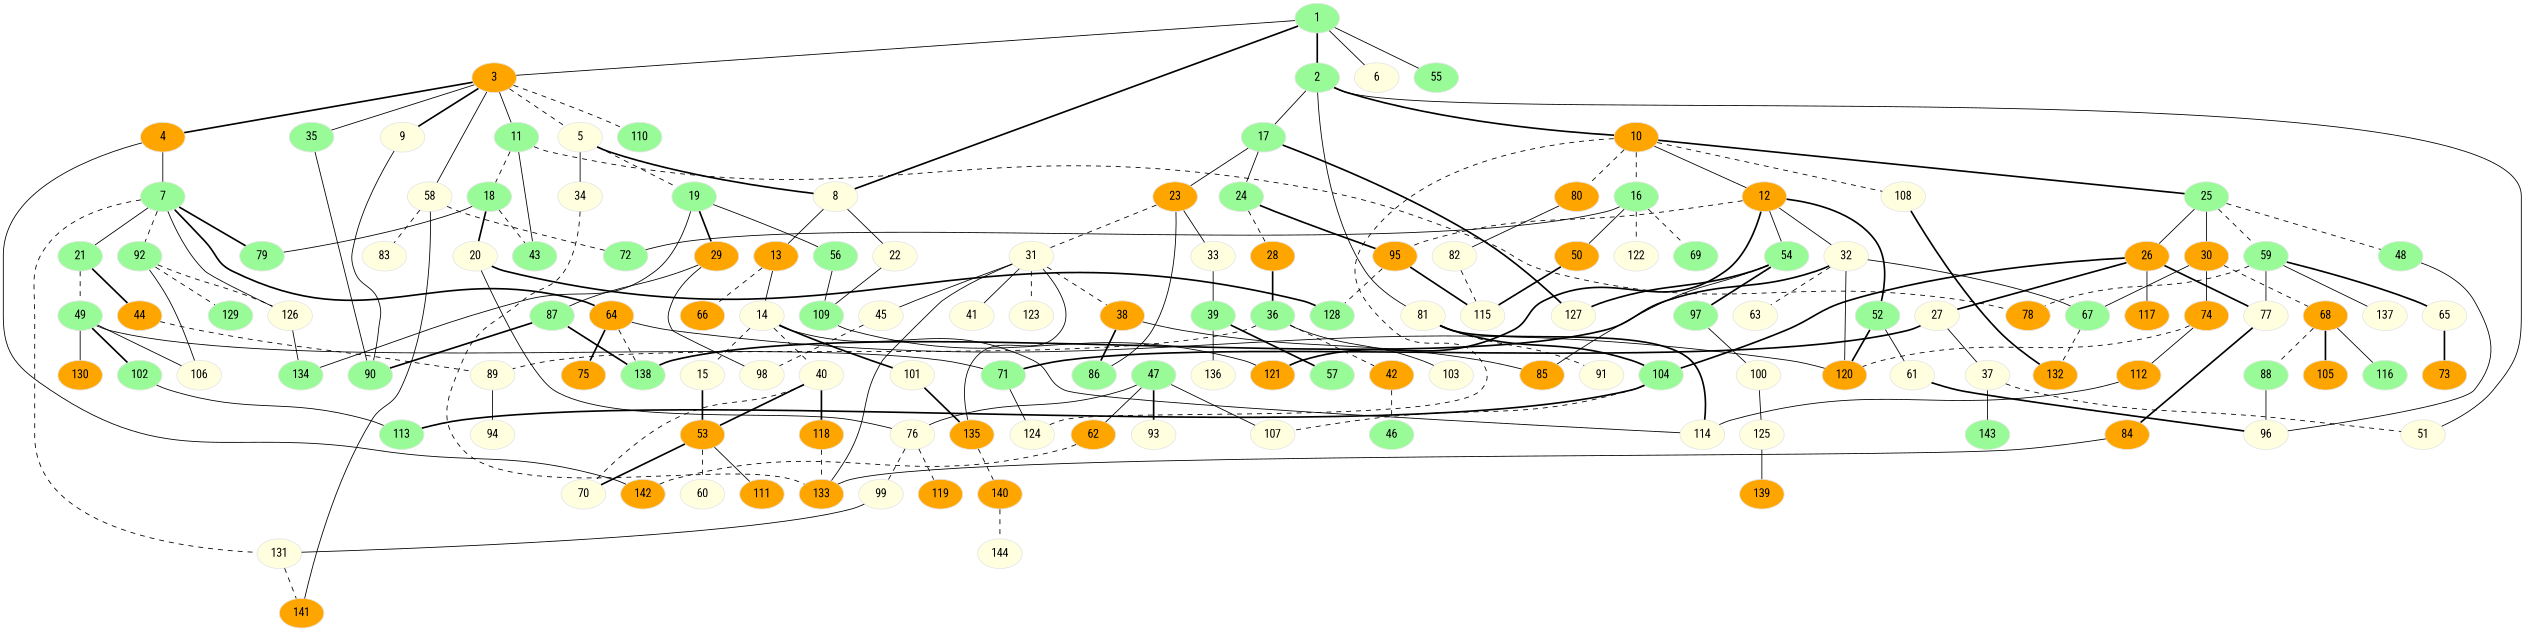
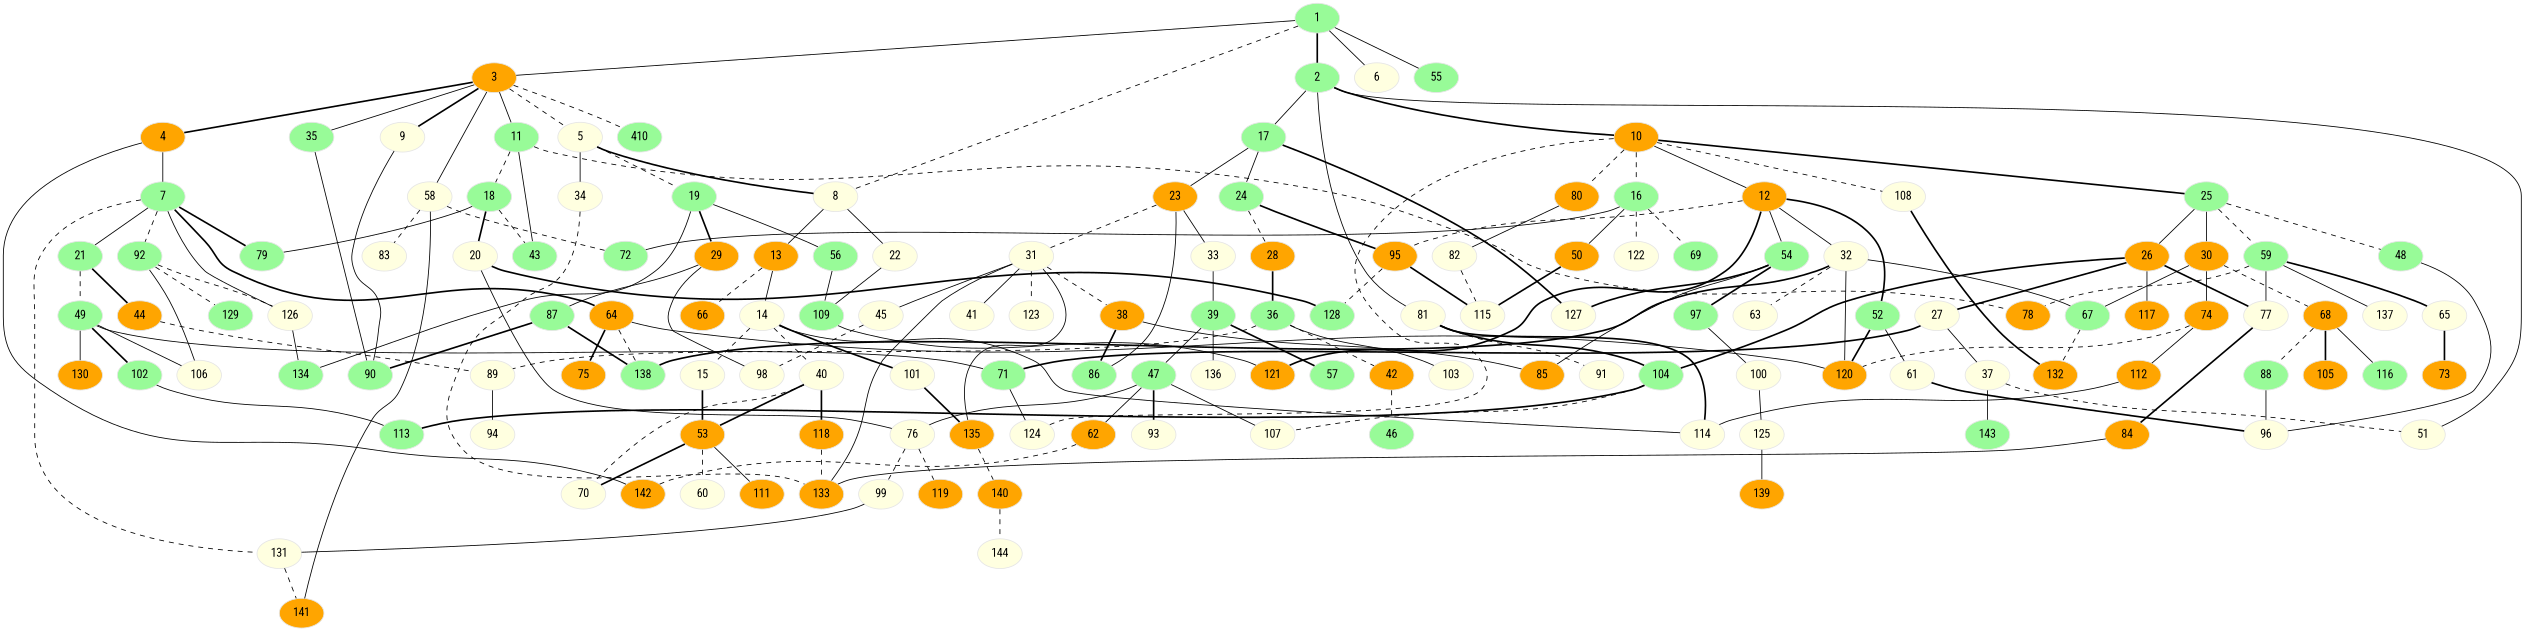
edge "1" -- "8": style bold -> dashed
node "110": label "110" -> "410"
edge "39" -- "47": added
